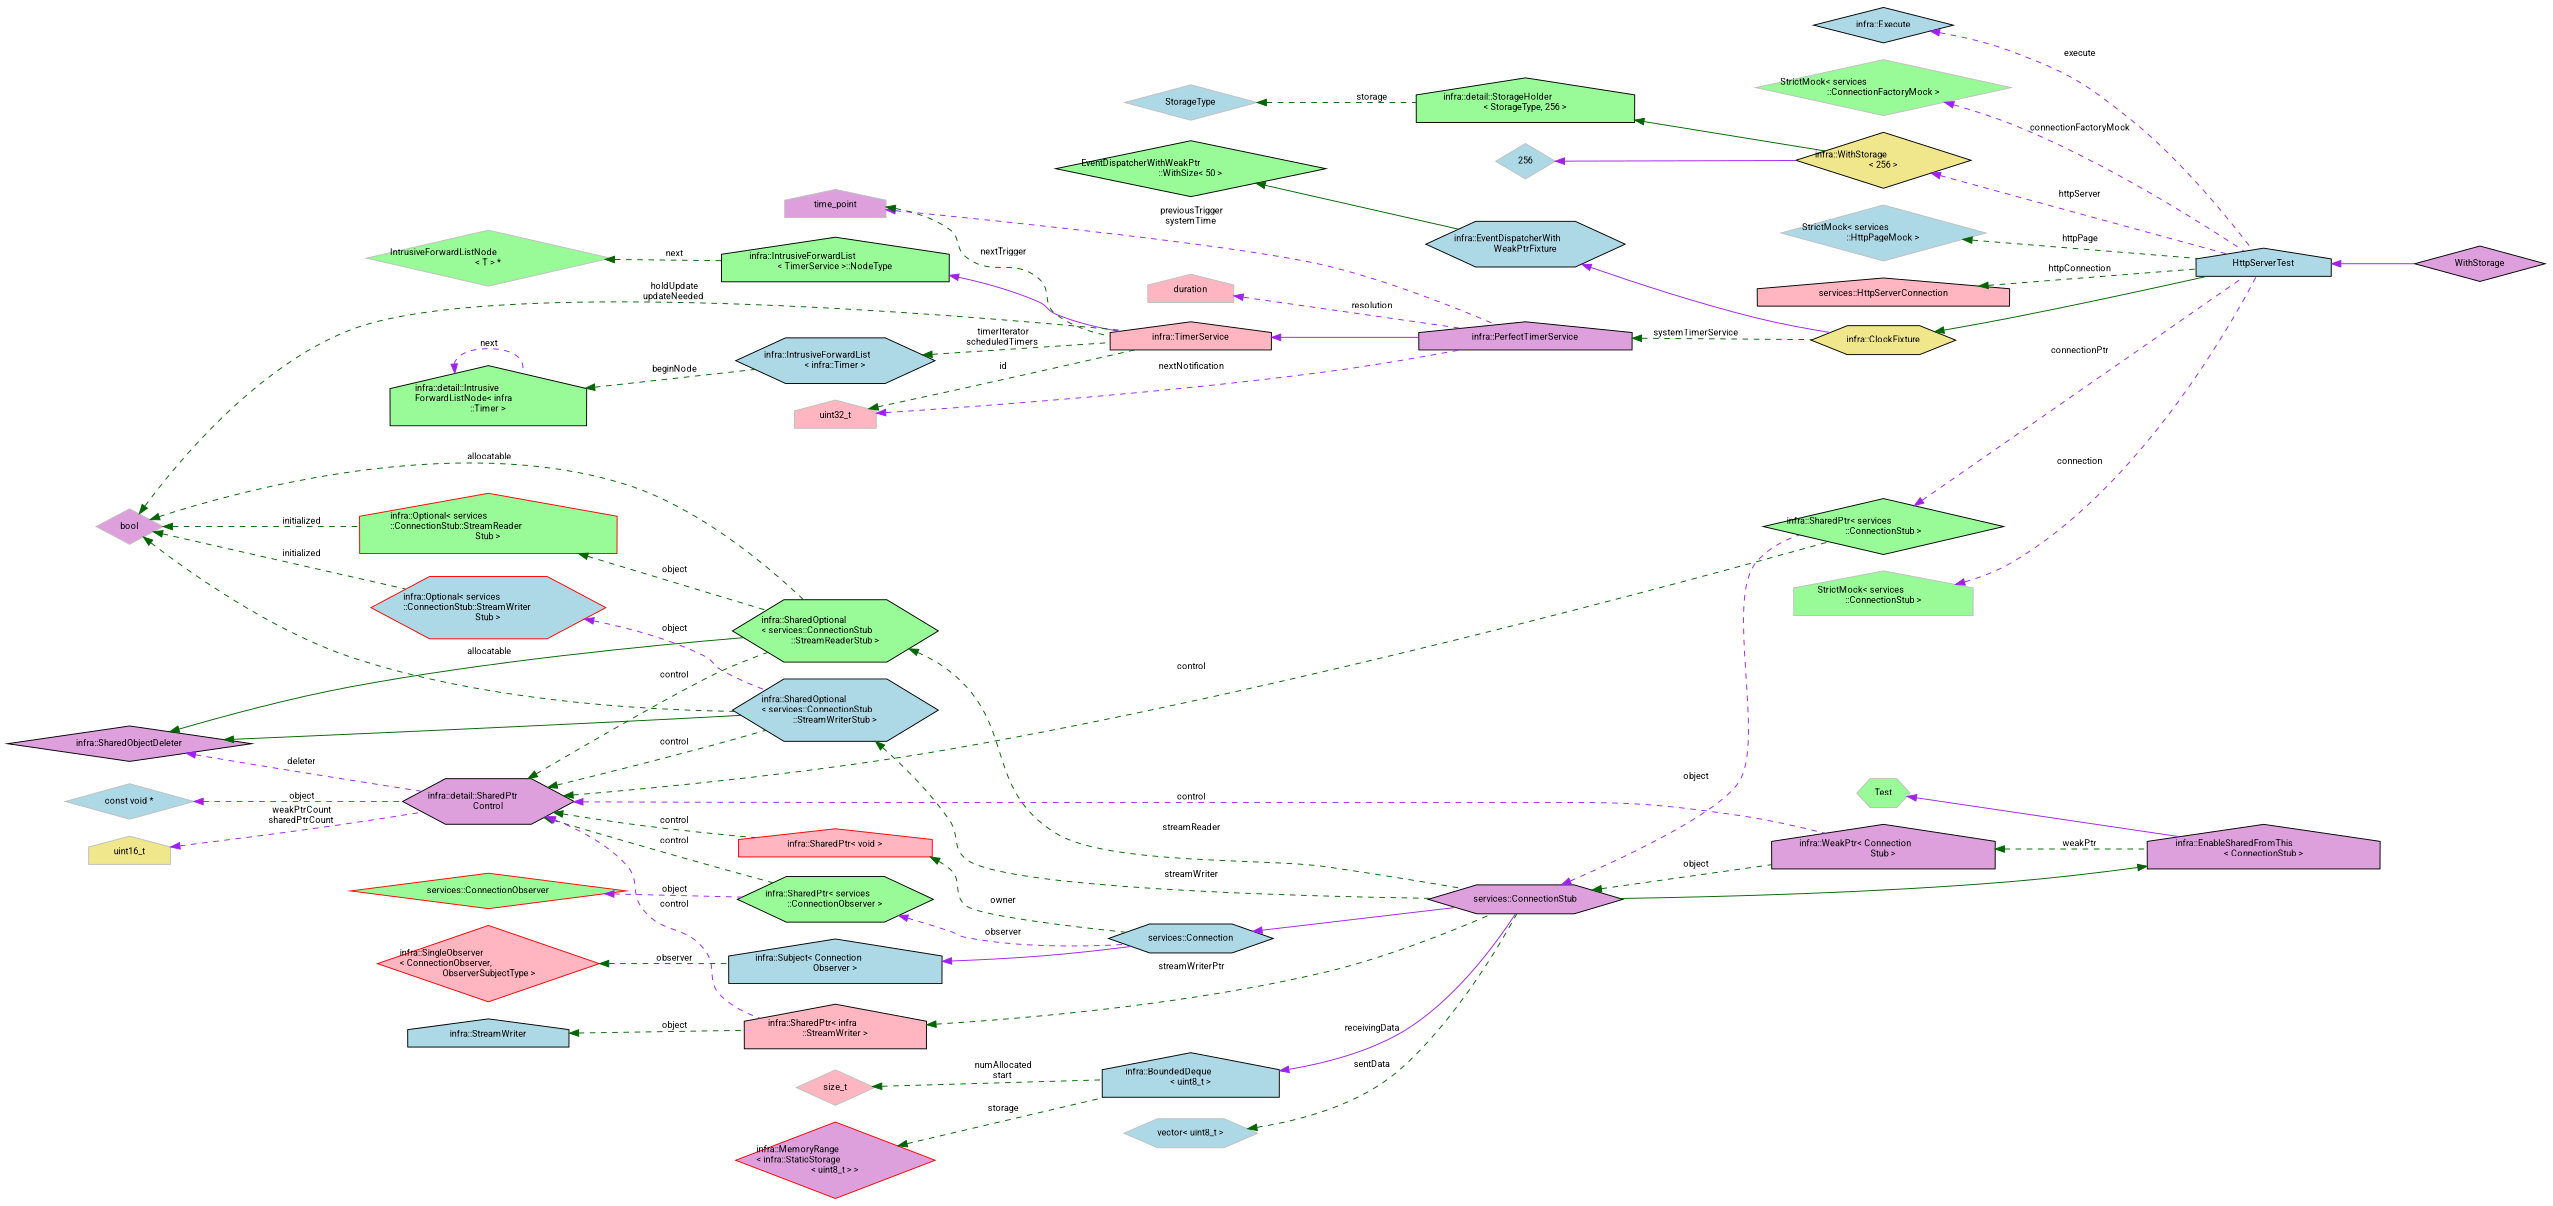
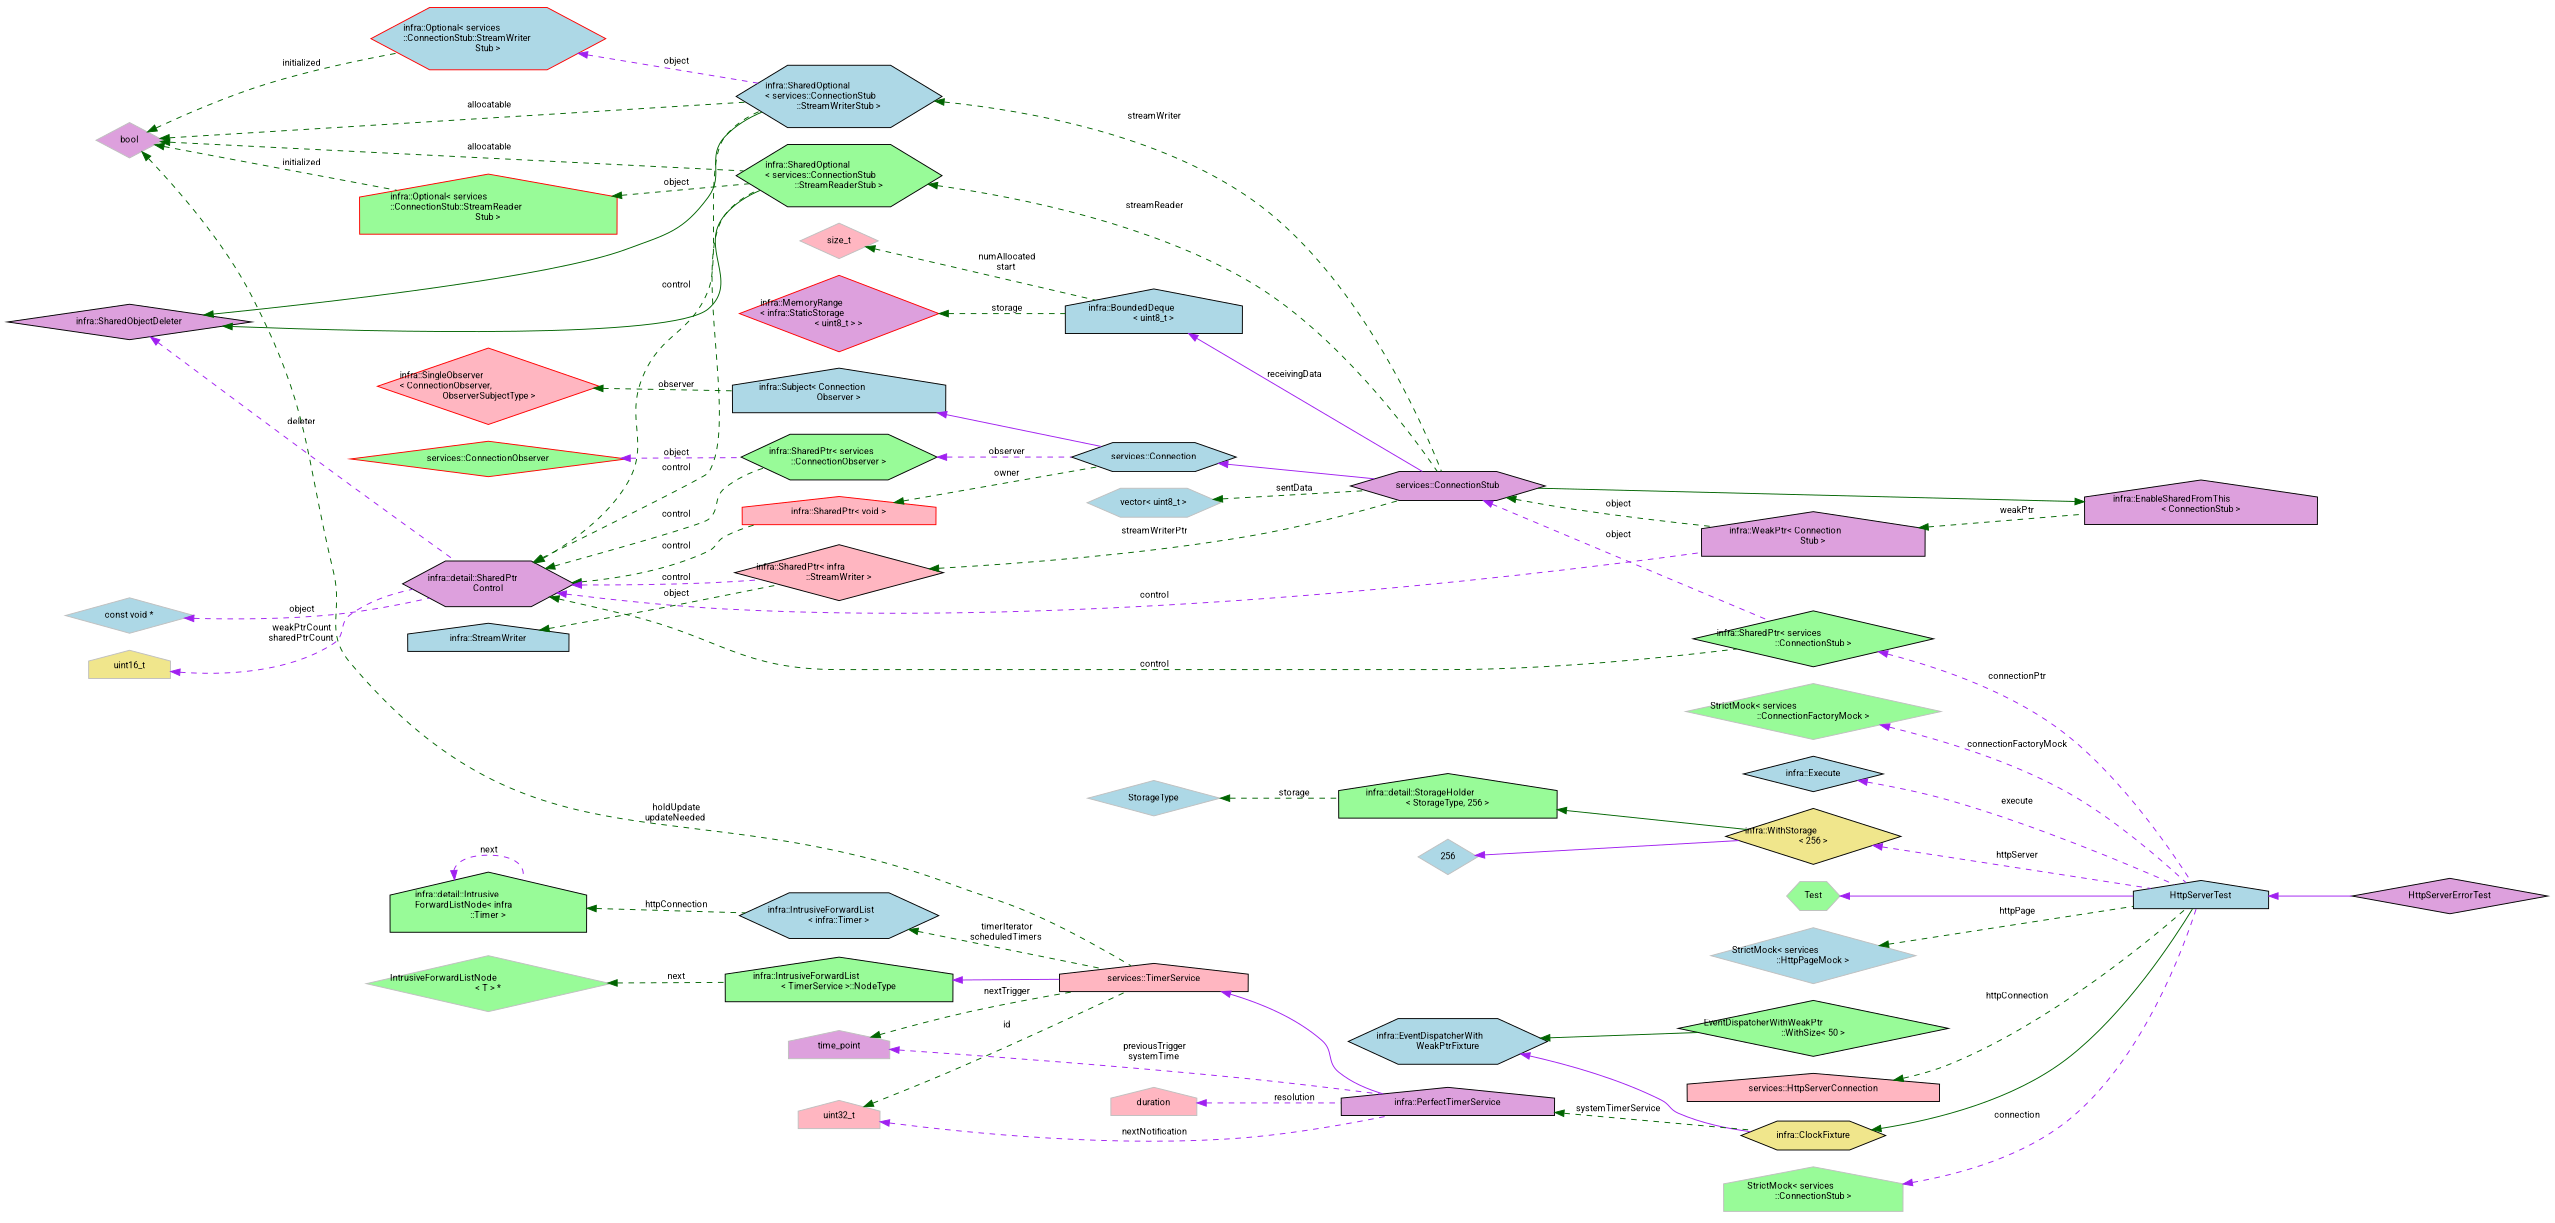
edge "infra::EventDispatcherWith WeakPtrFixture" -> "EventDispatcherWithWeakPtr ::WithSize< 50 >": reversed
node "WithStorage": label "WithStorage" -> "HttpServerErrorTest"
node "infra::TimerService": label "infra::TimerService" -> "services::TimerService"
edge "infra::IntrusiveForwardList < infra::Timer >" -> "infra::detail::Intrusive ForwardListNode< infra ::Timer >": label " beginNode" -> " httpConnection"
edge "infra::EnableSharedFromThis < ConnectionStub >" -> "Test": now "HttpServerTest" -> "Test"
node "infra::SharedPtr< infra ::StreamWriter >": shape house -> diamond
